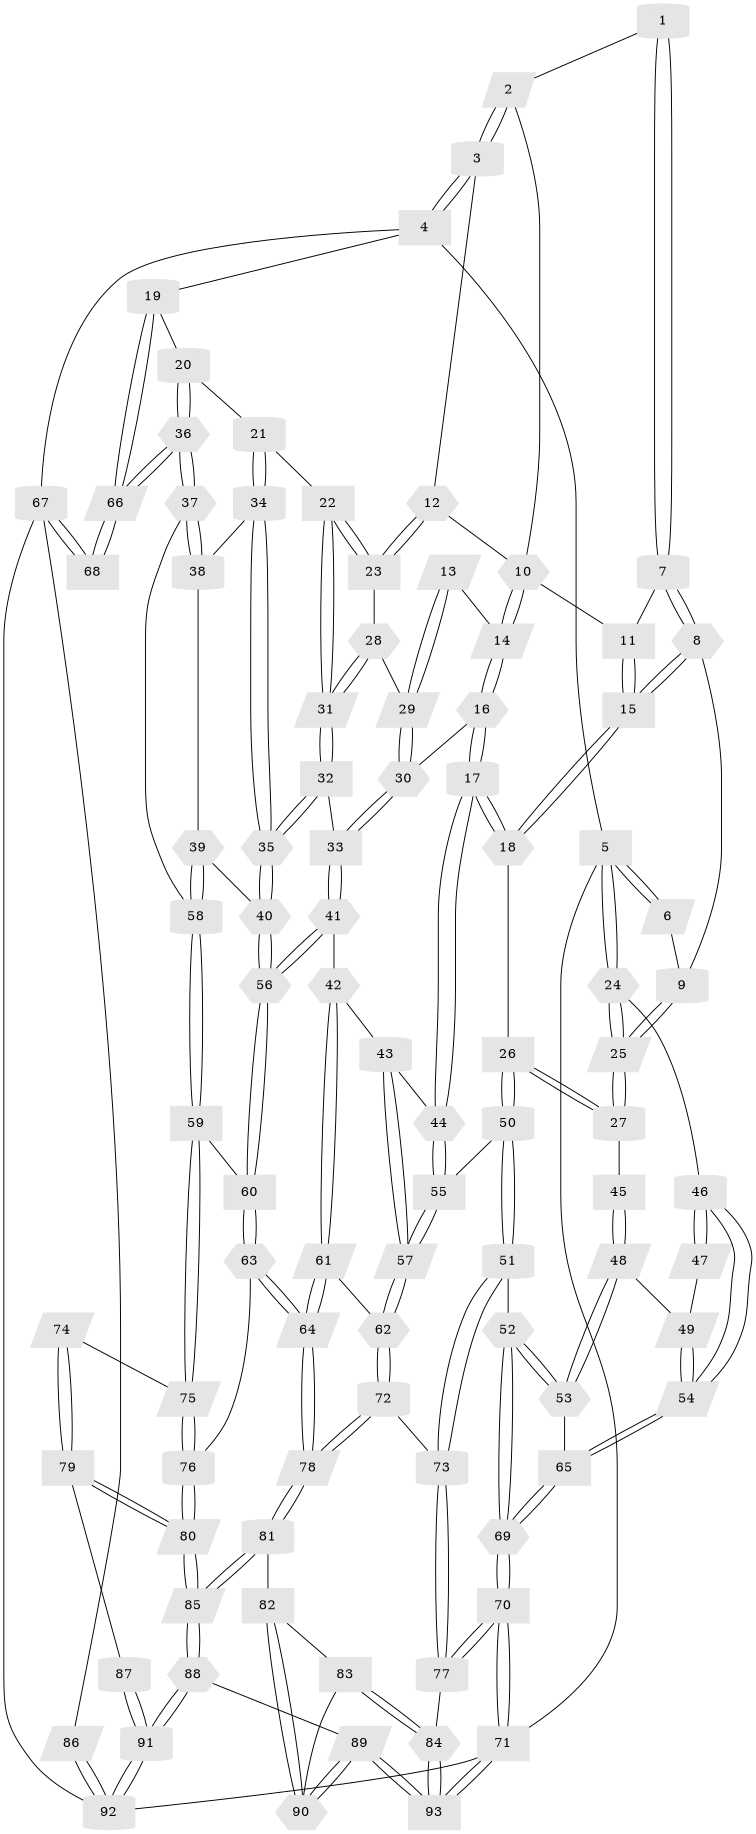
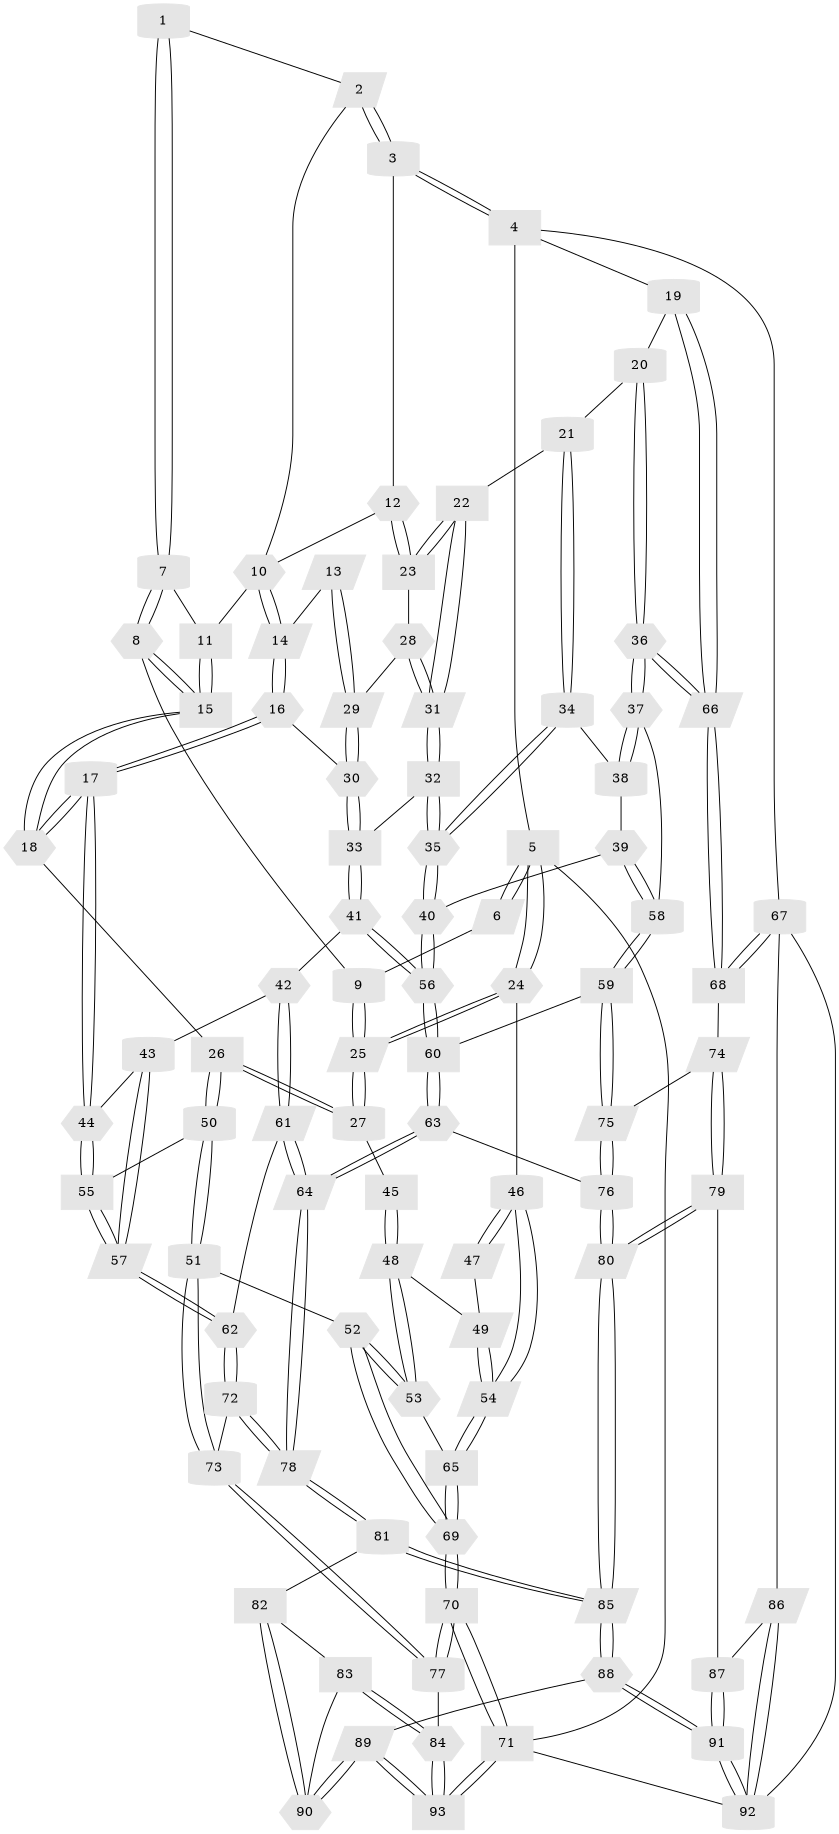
edge "68" -- "74": added
edge "86" -- "87": added
